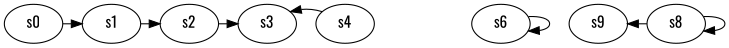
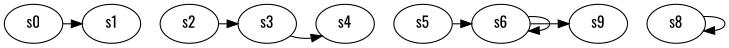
edge "s4" -> "s3": reversed
edge "s1" -> "s2": removed
node "s5": added
edge "s8" -> "s9": now "s6" -> "s9"
